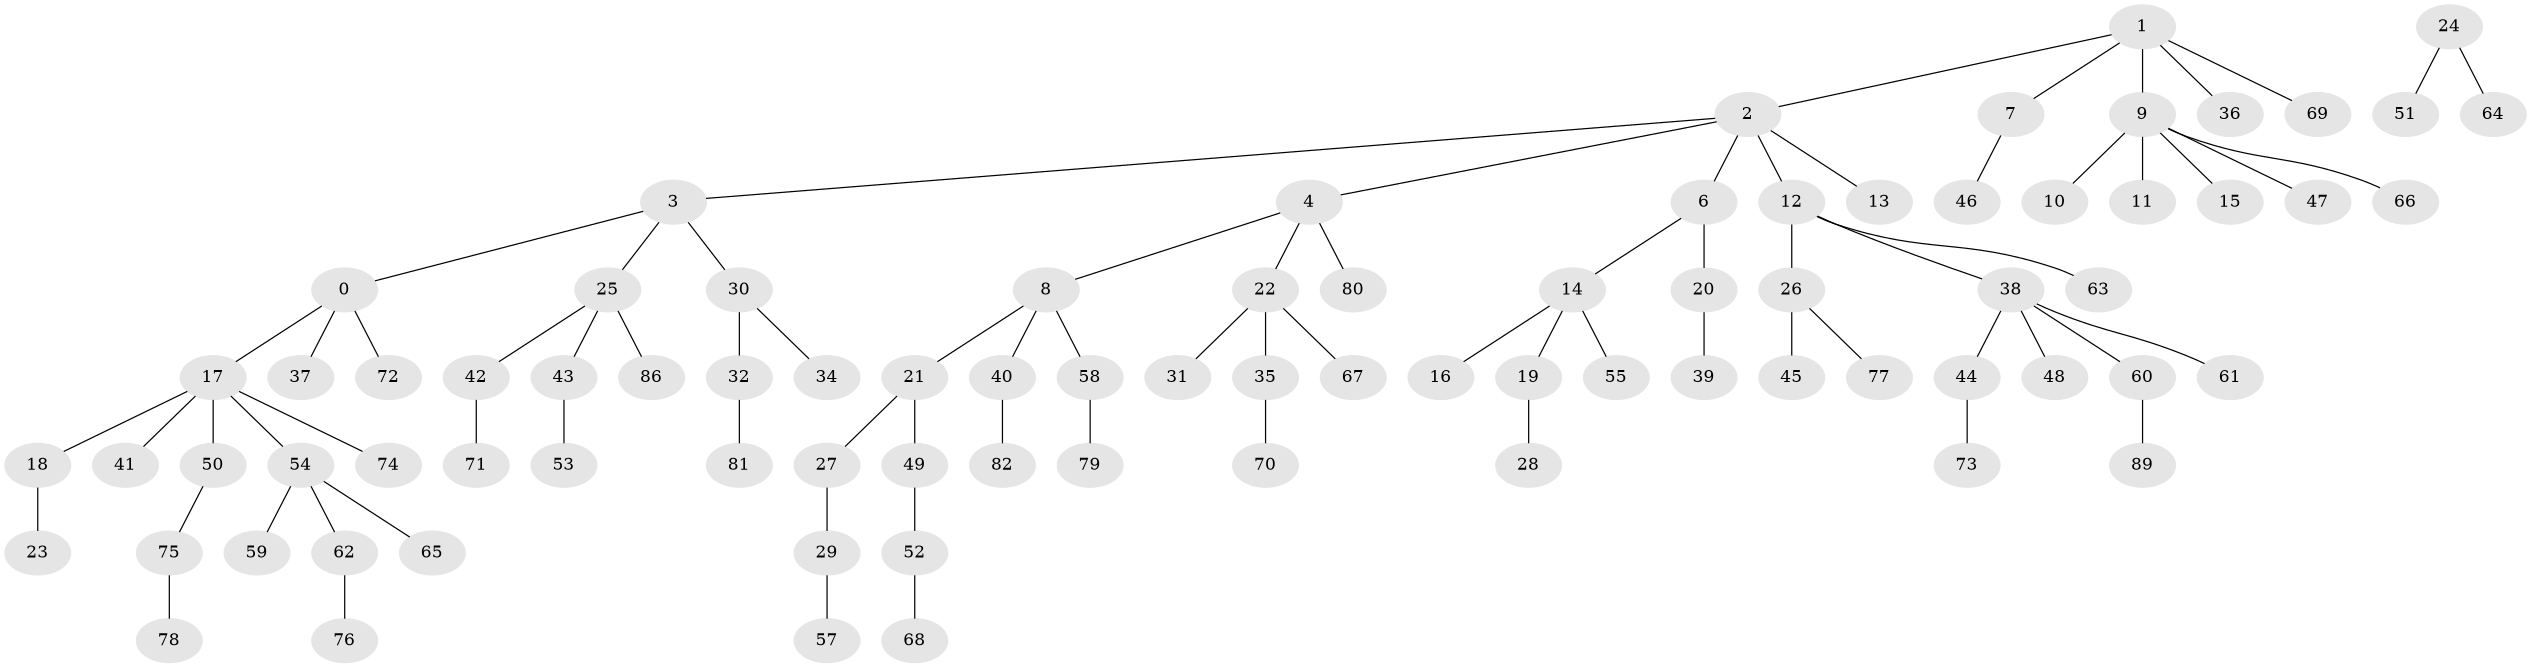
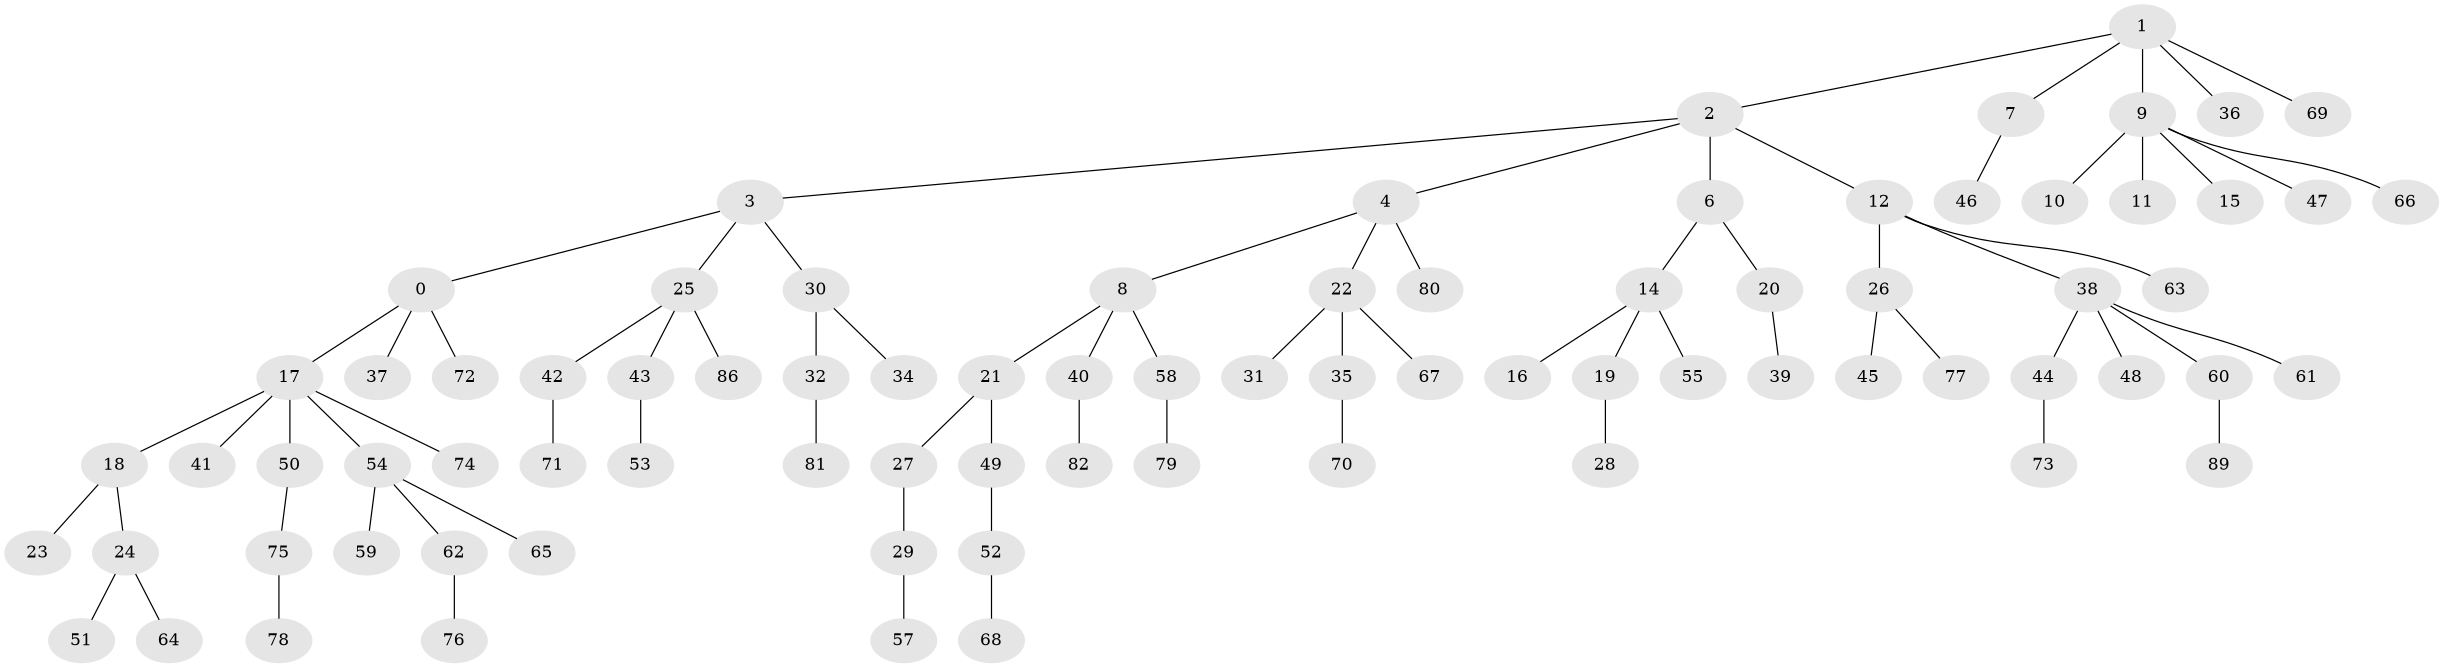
node "13": removed
edge "18" -- "24": added
